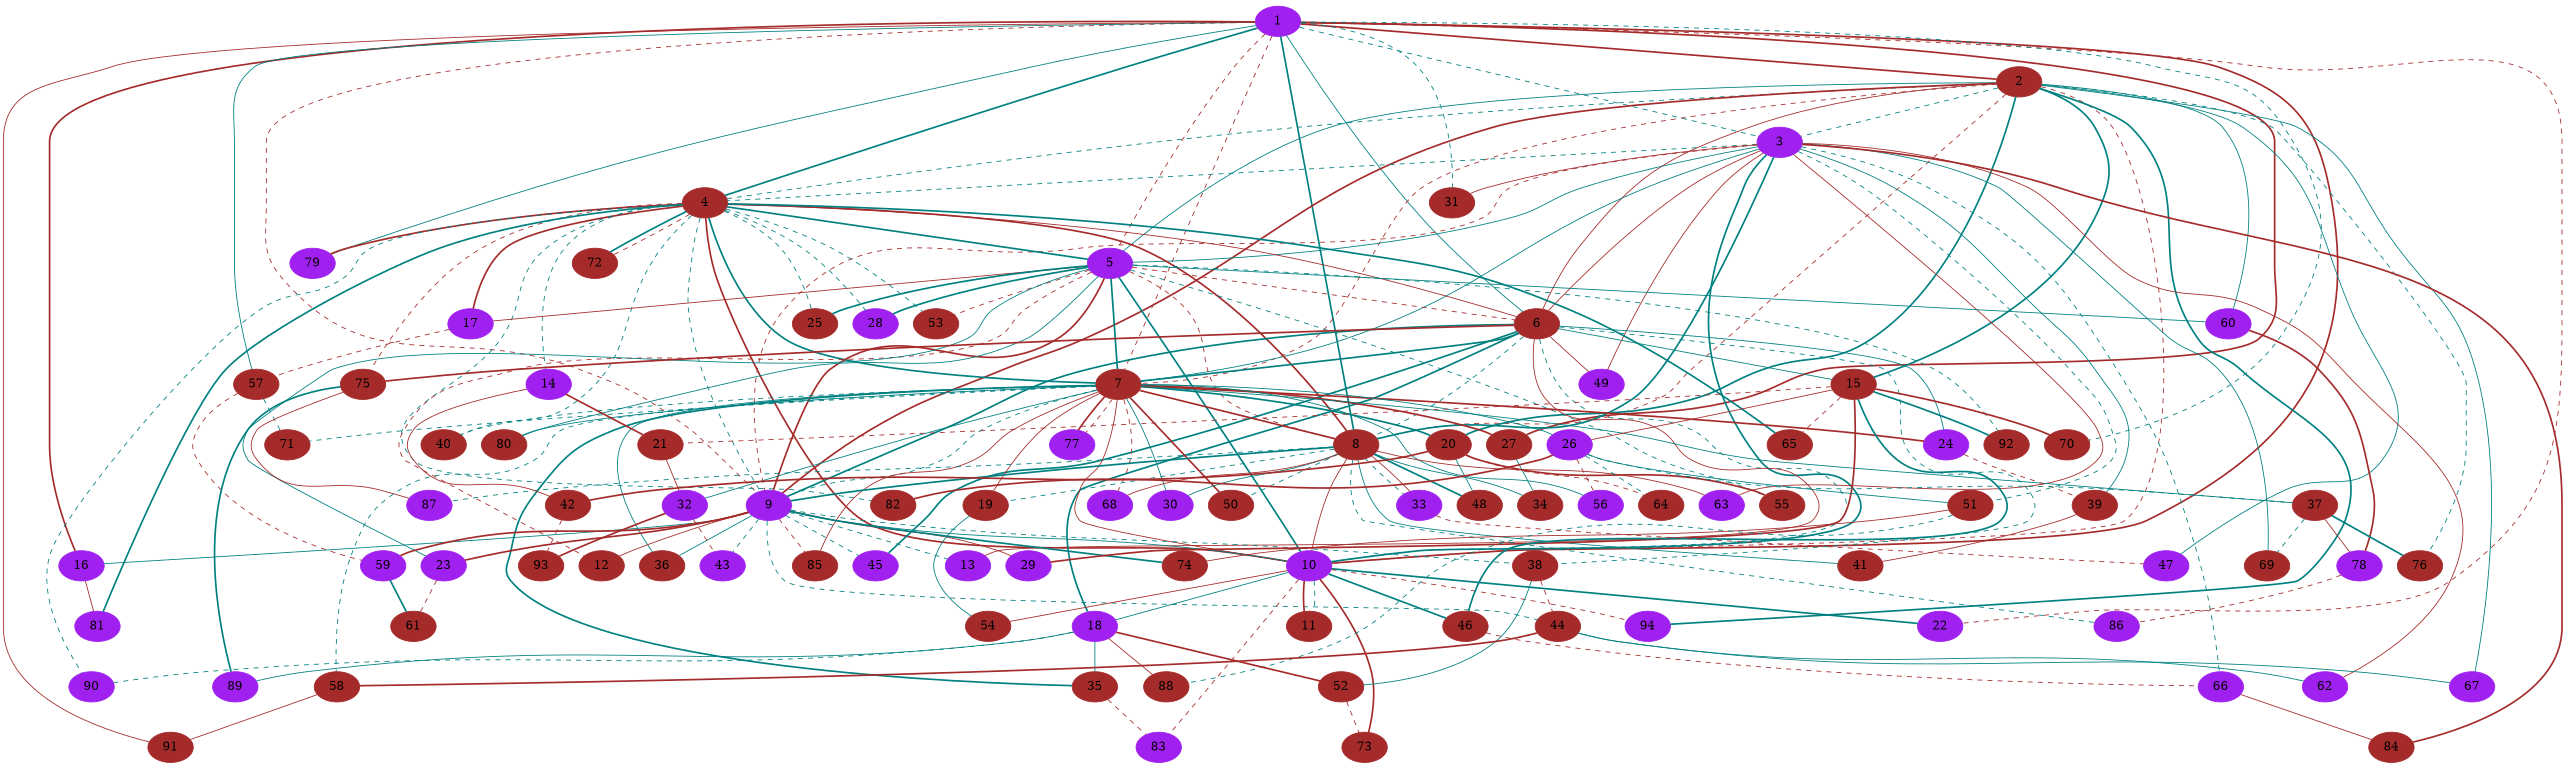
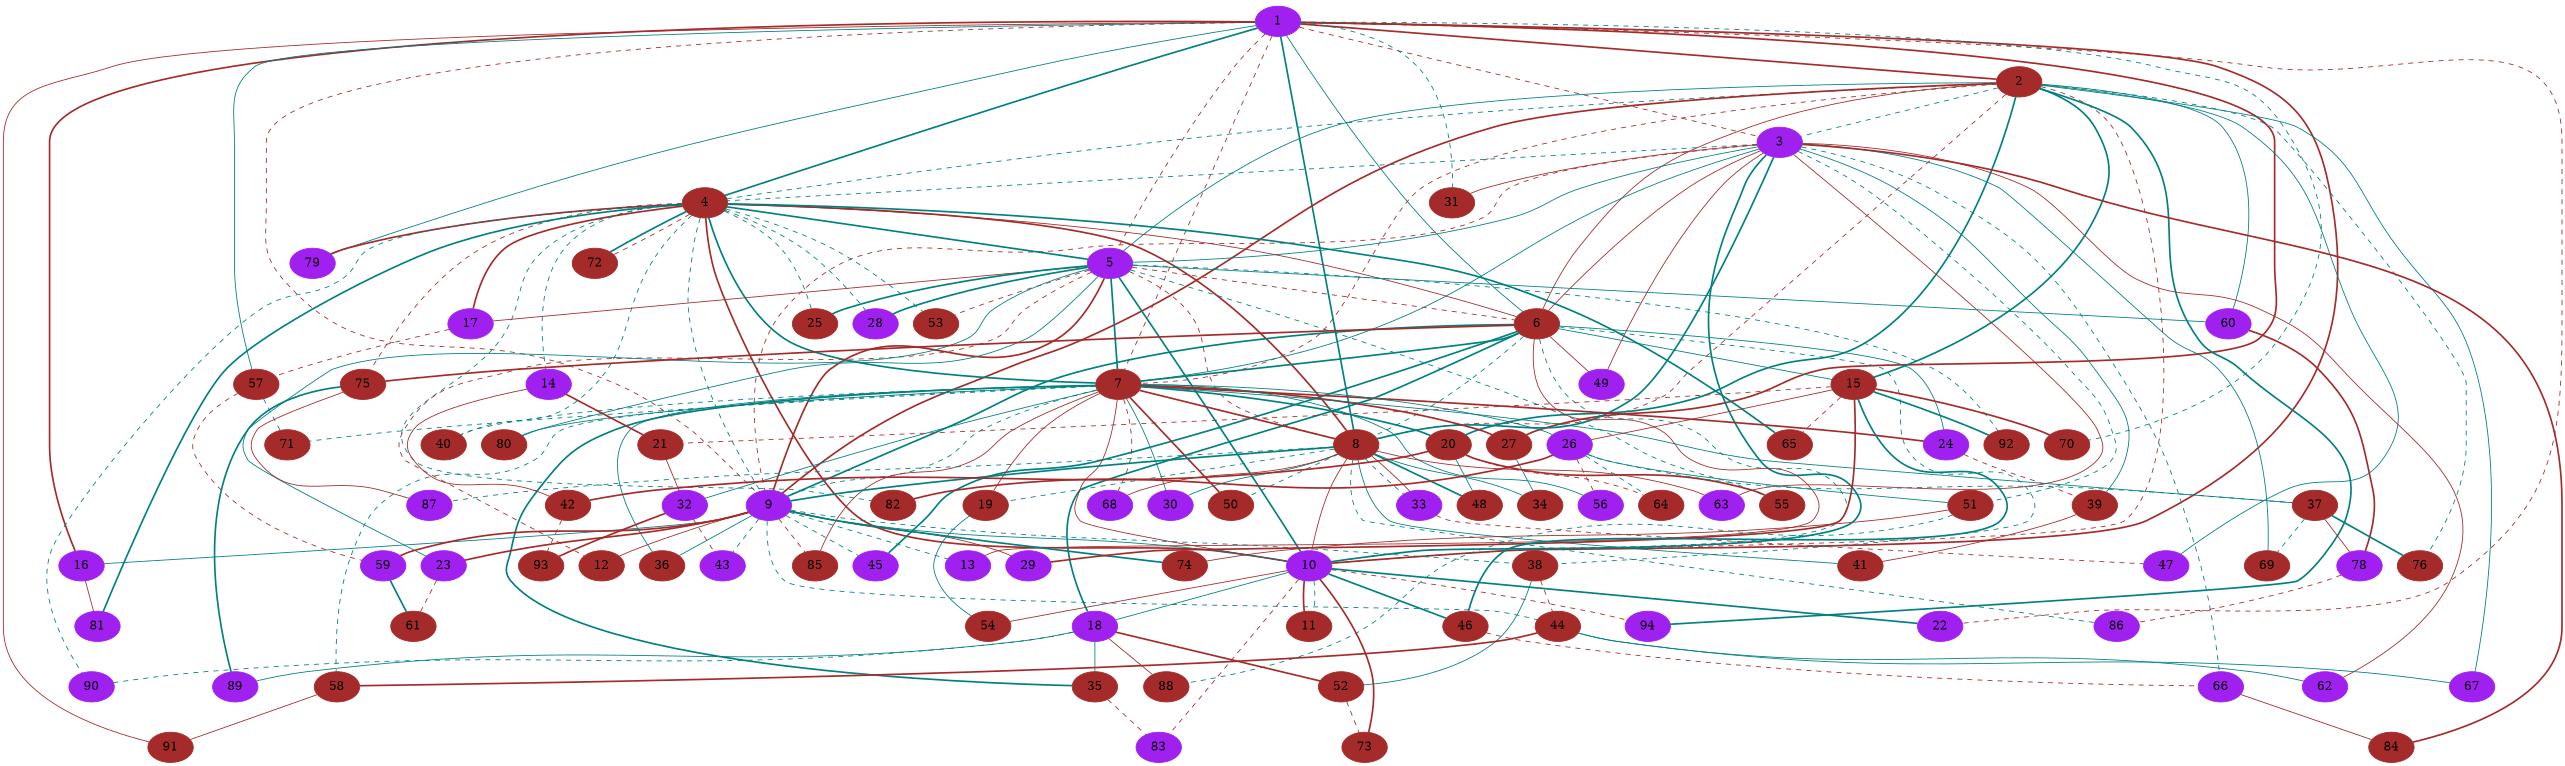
edge "1" -- "3": color teal -> brown
node "77": removed
